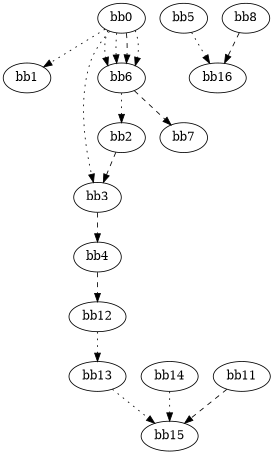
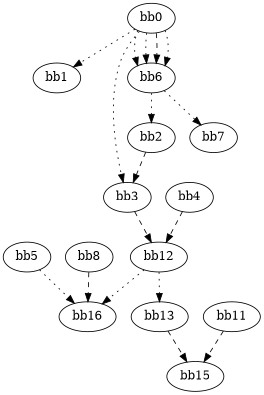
edge "bb6" -> "bb7": style dashed -> dotted
edge "bb3" -> "bb4": now "bb3" -> "bb12"
edge "bb12" -> "bb16": added
node "bb14": removed
edge "bb13" -> "bb15": style dotted -> dashed
